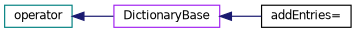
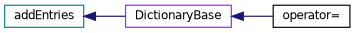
node "operator": label "operator" -> "addEntries"
node "addEntries=": label "addEntries=" -> "operator="
